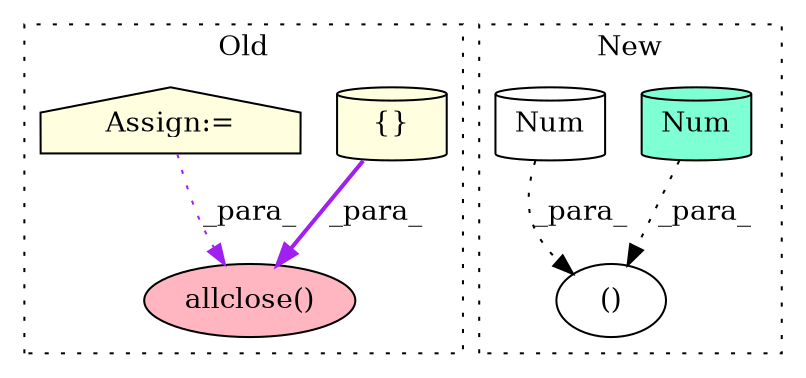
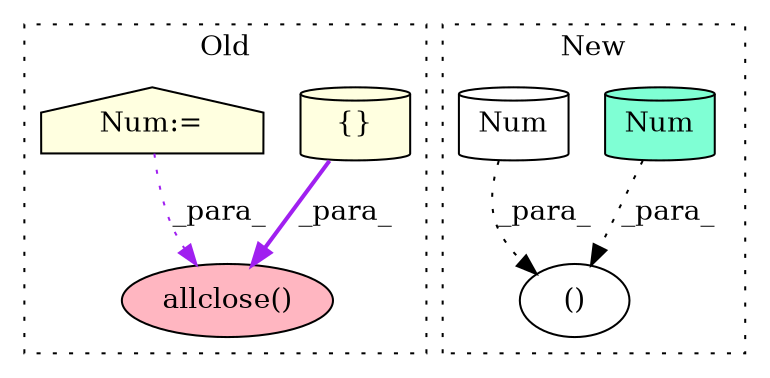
node "Assign:=": label "Assign:=" -> "Num:="
